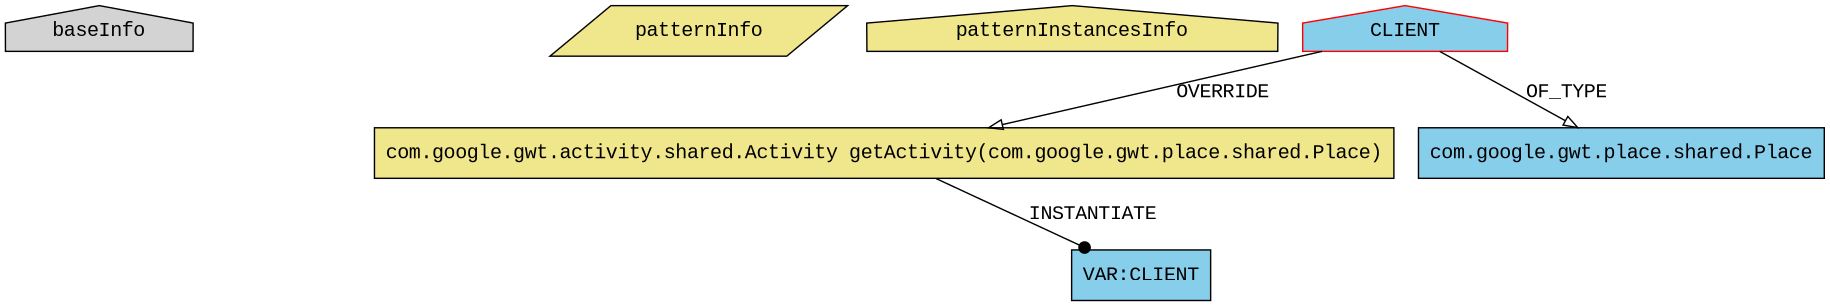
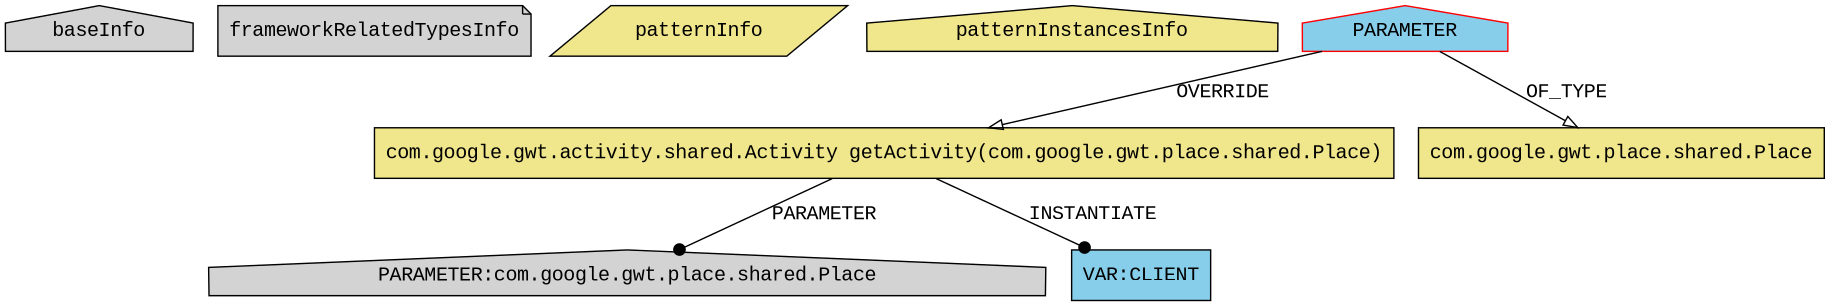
node "frameworkRelatedTypesInfo": added
node "CLIENT": label "CLIENT" -> "PARAMETER"
node "com.google.gwt.place.shared.Place": fillcolor skyblue -> khaki
node "PARAMETER:com.google.gwt.place.shared.Place": added
